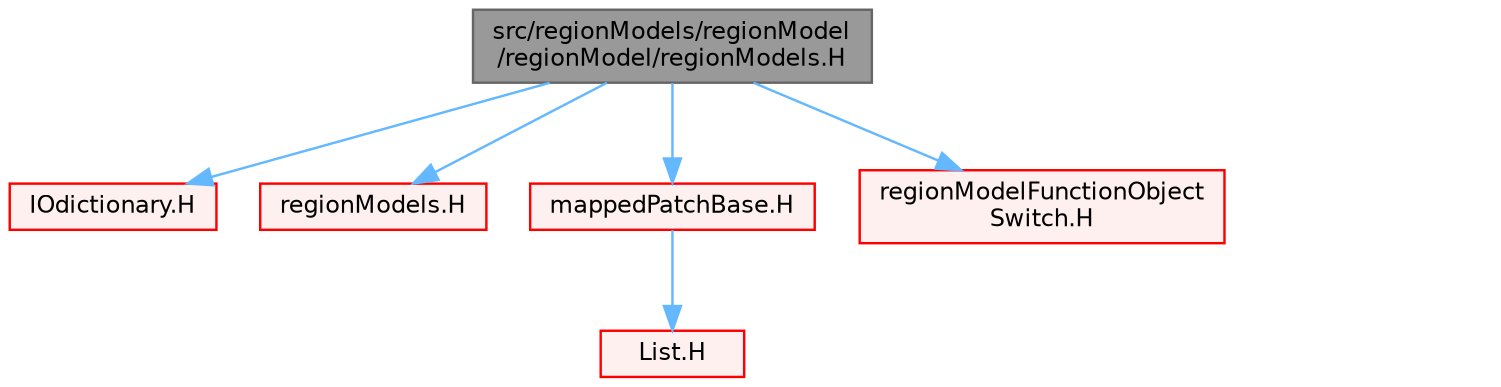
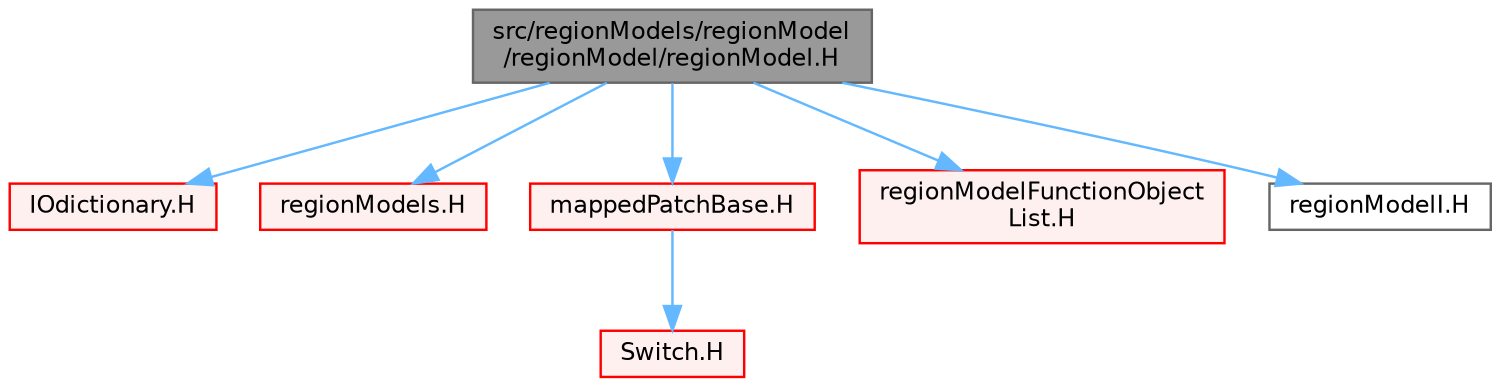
node "src/regionModels/regionModel /regionModel/regionModels.H": label "src/regionModels/regionModel /regionModel/regionModels.H" -> "src/regionModels/regionModel /regionModel/regionModel.H"
node "regionModelFunctionObject Switch.H": label "regionModelFunctionObject Switch.H" -> "regionModelFunctionObject List.H"
node "regionModelI.H": added
node "List.H": label "List.H" -> "Switch.H"
